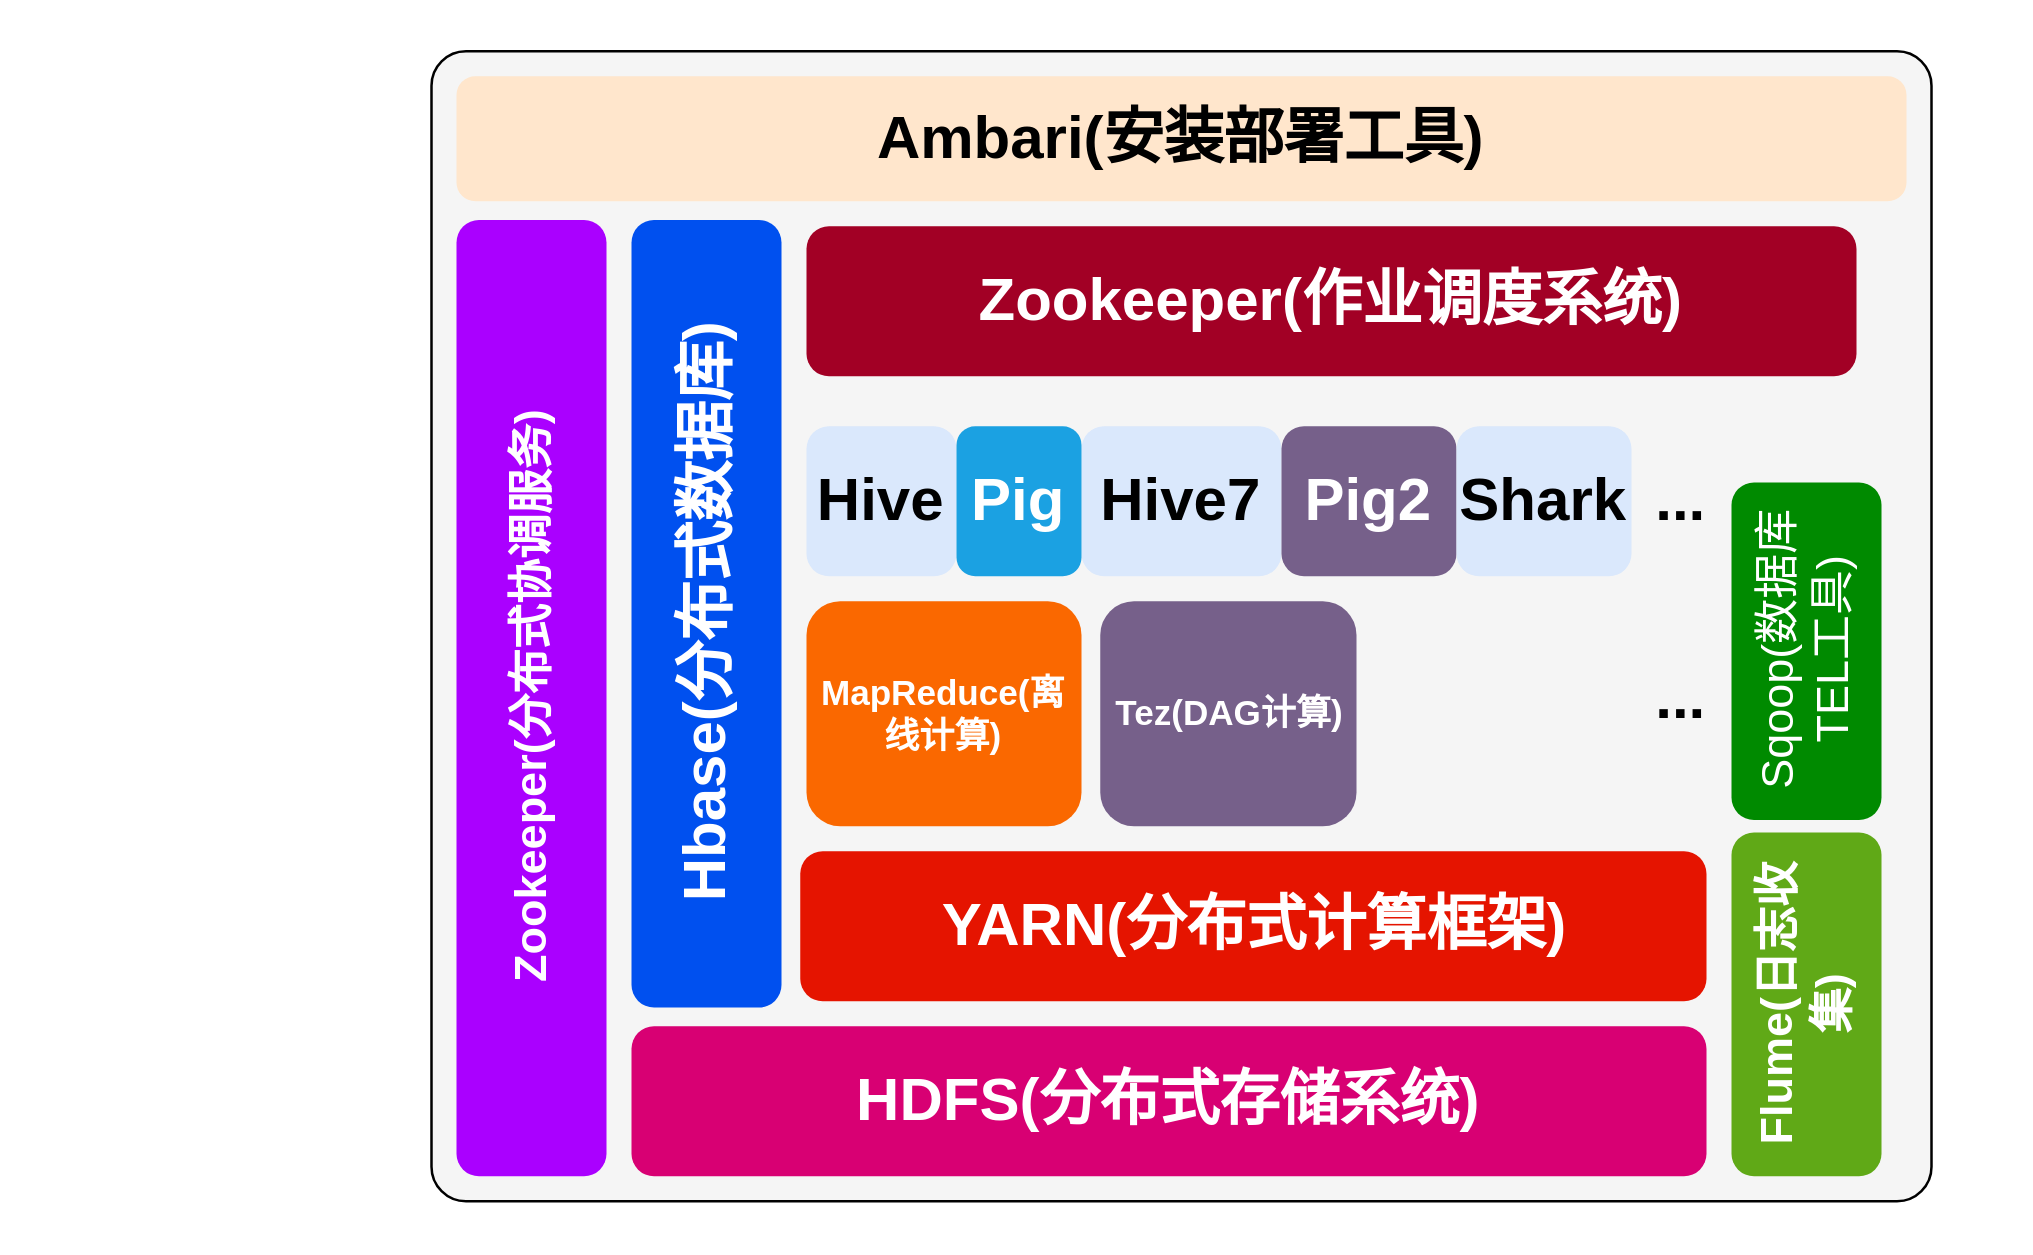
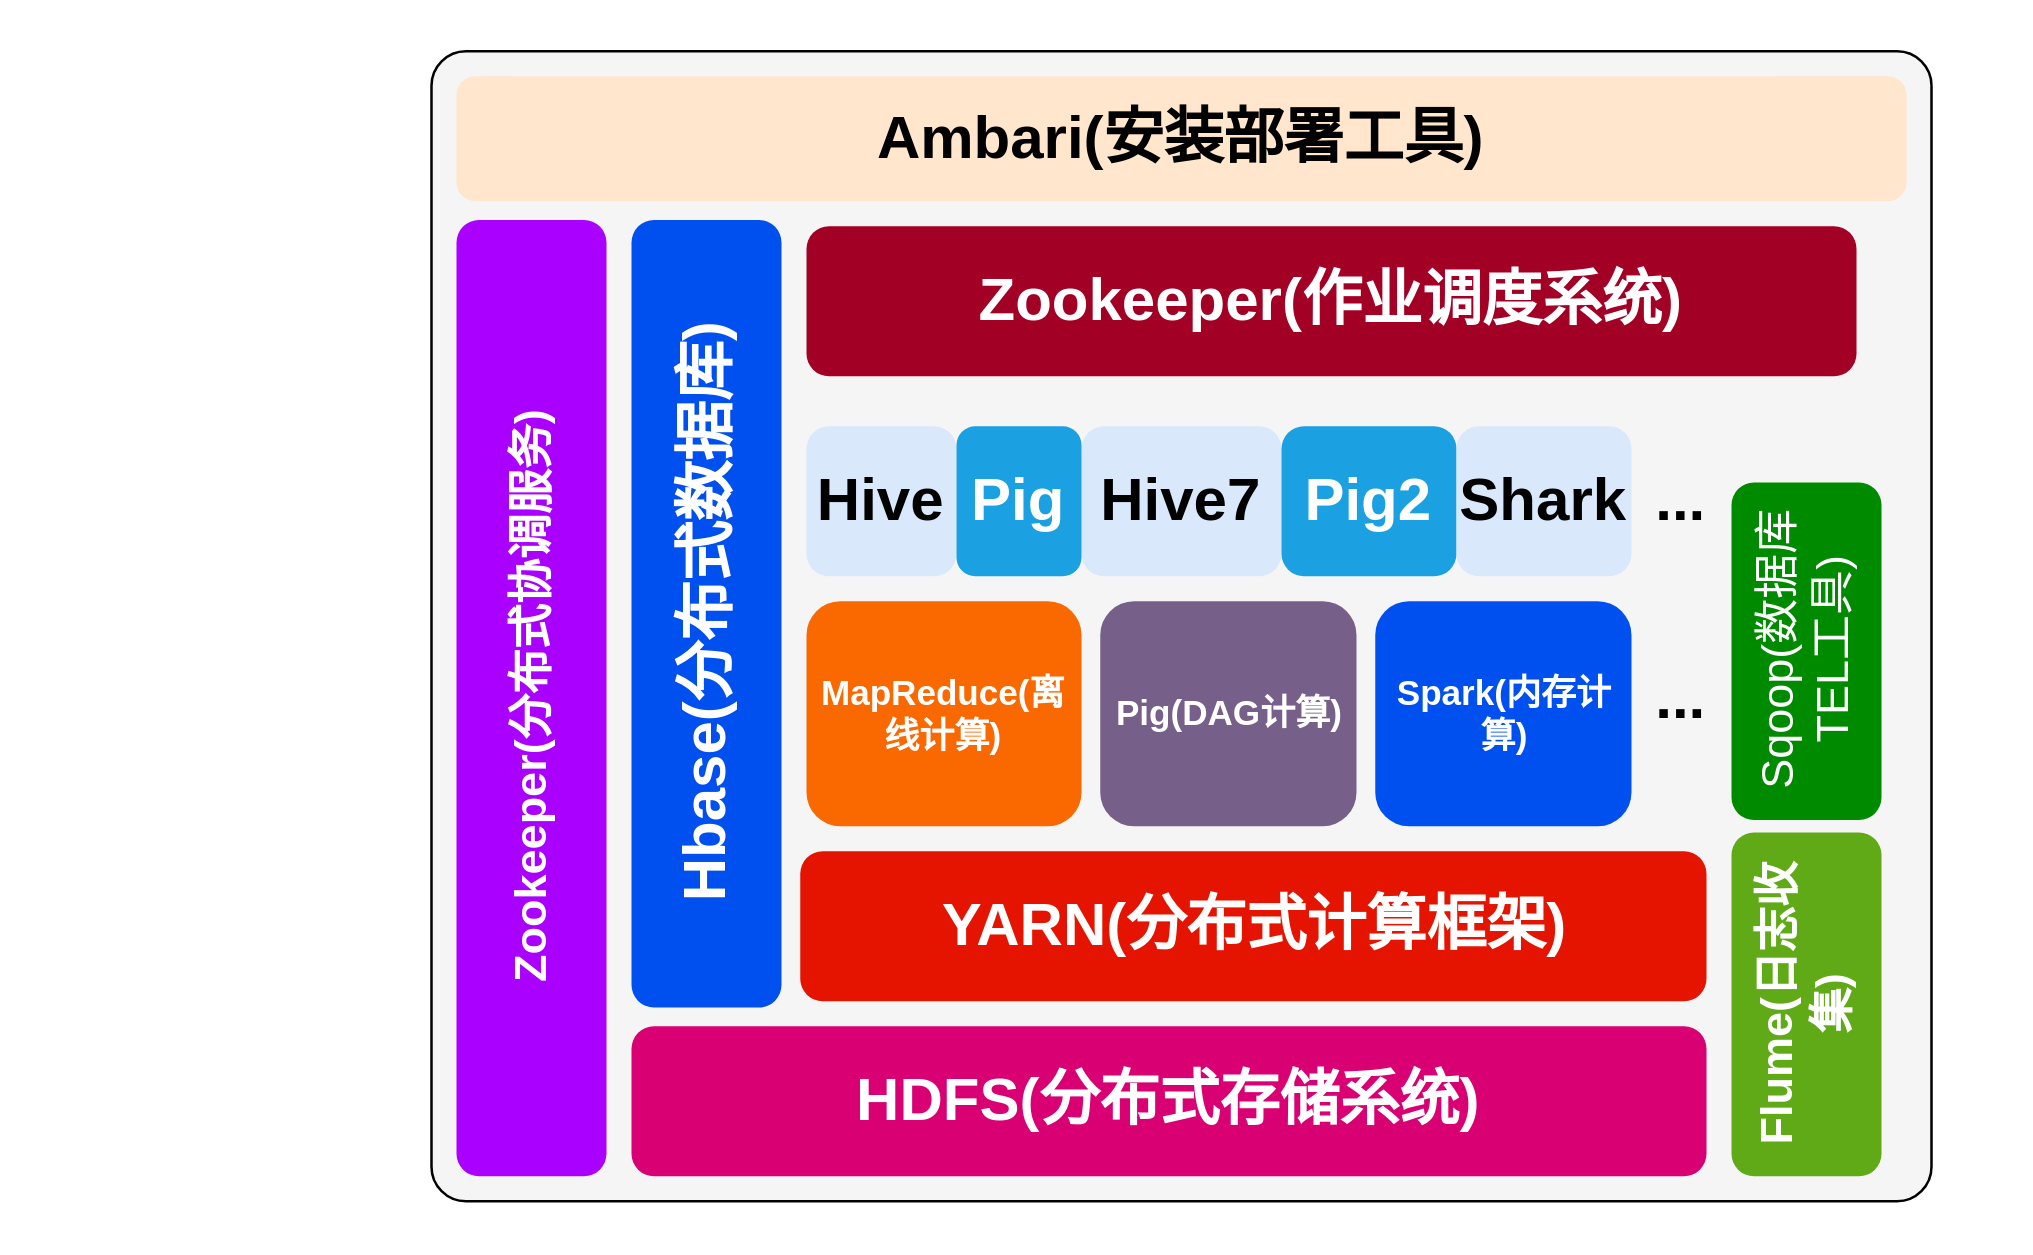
node "Pig2": fillcolor #76608a -> #1ba1e2
node "Tez(DAG计算)": label "Tez(DAG计算)" -> "Pig(DAG计算)"
node "Spark(内存计算)": added
